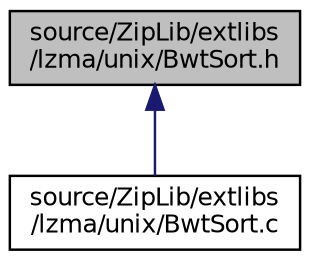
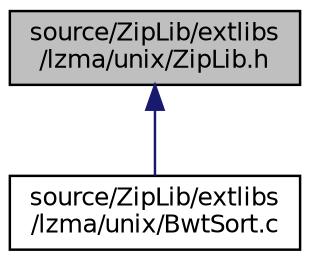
node "source/ZipLib/extlibs /lzma/unix/BwtSort.h": label "source/ZipLib/extlibs /lzma/unix/BwtSort.h" -> "source/ZipLib/extlibs /lzma/unix/ZipLib.h"
